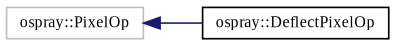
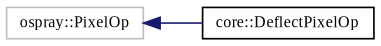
node "ospray::DeflectPixelOp": label "ospray::DeflectPixelOp" -> "core::DeflectPixelOp"
